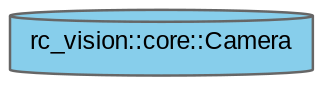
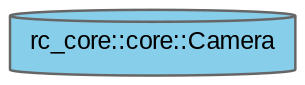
node "rc_vision::core::Camera": label "rc_vision::core::Camera" -> "rc_core::core::Camera"
